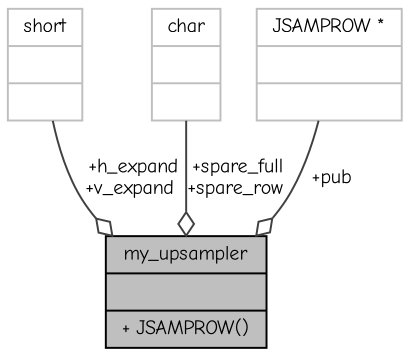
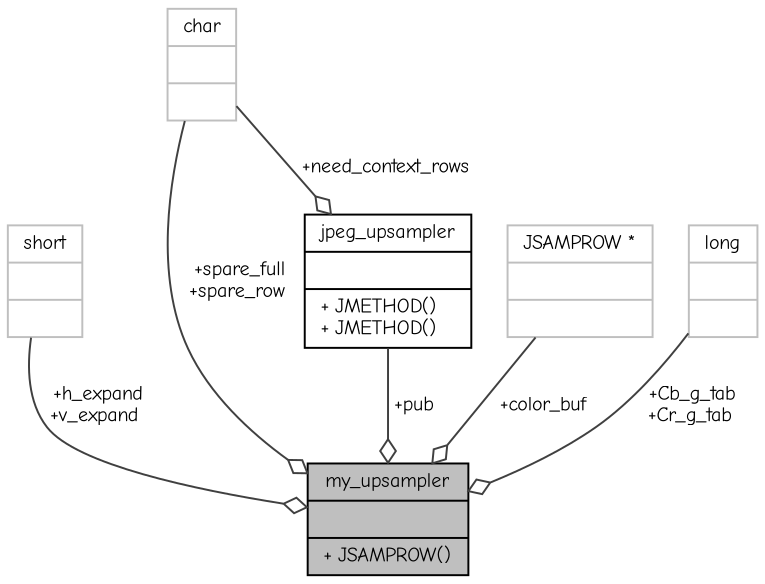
edge "JSAMPROW *" -> "my_upsampler": label " +pub" -> " +color_buf"
node "jpeg_upsampler": added
node "long": added
